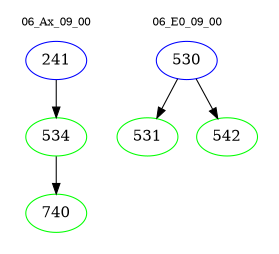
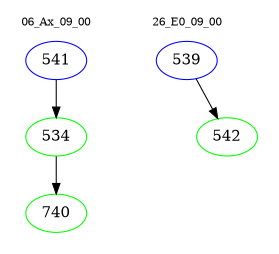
cluster "06_E0_09_00": label "06_E0_09_00" -> "26_E0_09_00"
node "241": label "241" -> "541"
node "530": label "530" -> "539"
node "531": removed
